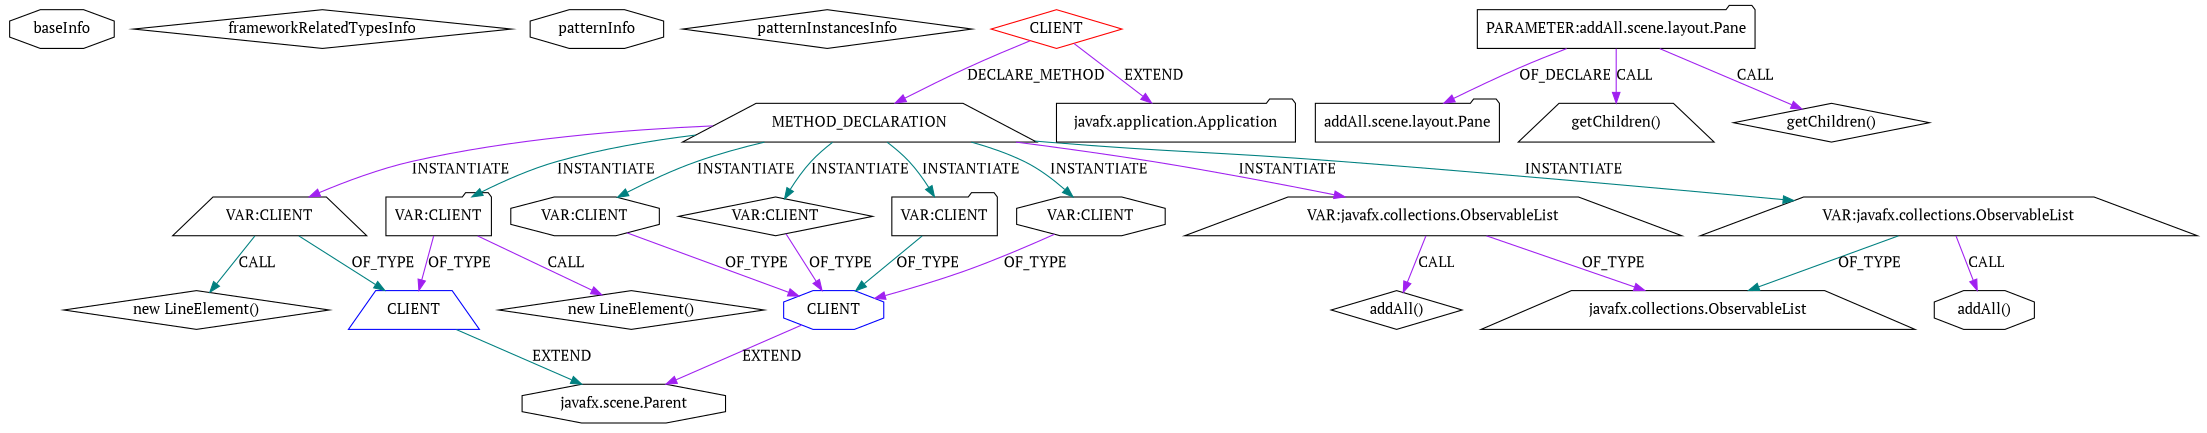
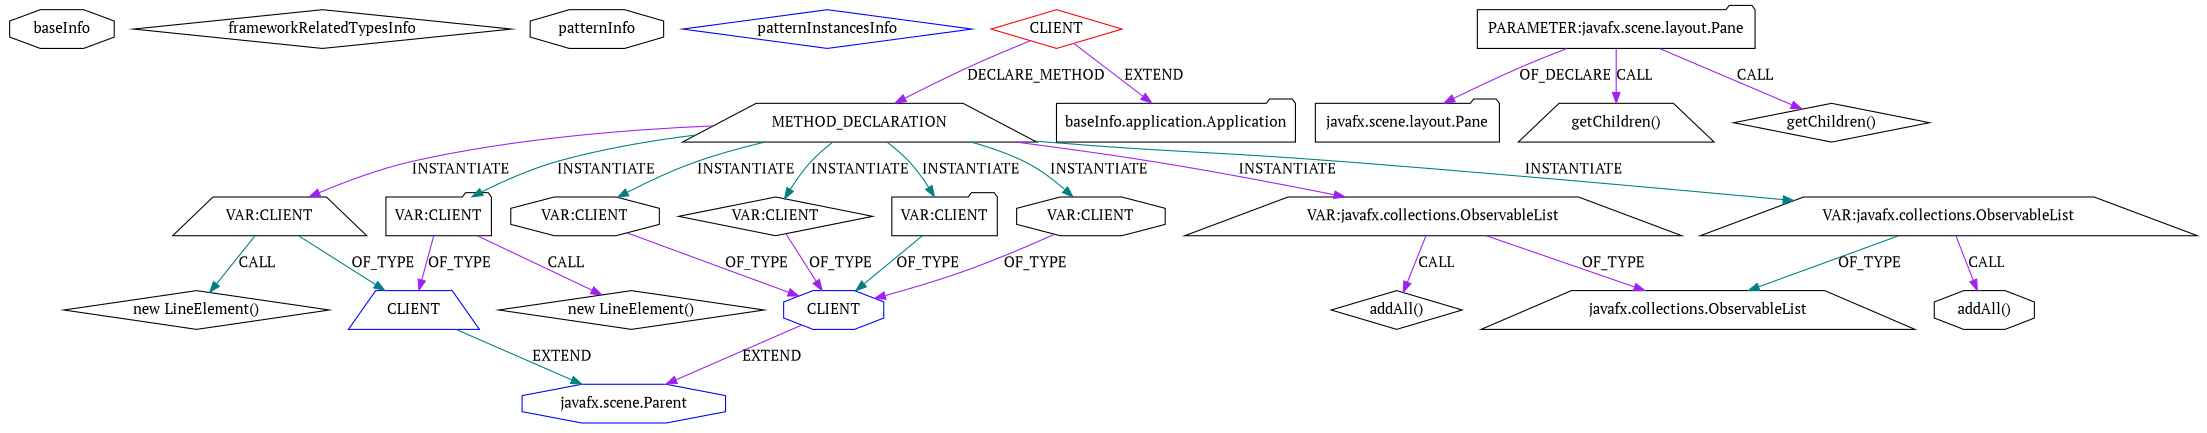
node "patternInstancesInfo": color black -> blue
node "PARAMETER:addAll.scene.layout.Pane": label "PARAMETER:addAll.scene.layout.Pane" -> "PARAMETER:javafx.scene.layout.Pane"
node "javafx.application.Application": label "javafx.application.Application" -> "baseInfo.application.Application"
node "addAll.scene.layout.Pane": label "addAll.scene.layout.Pane" -> "javafx.scene.layout.Pane"
node "javafx.scene.Parent": color black -> blue
